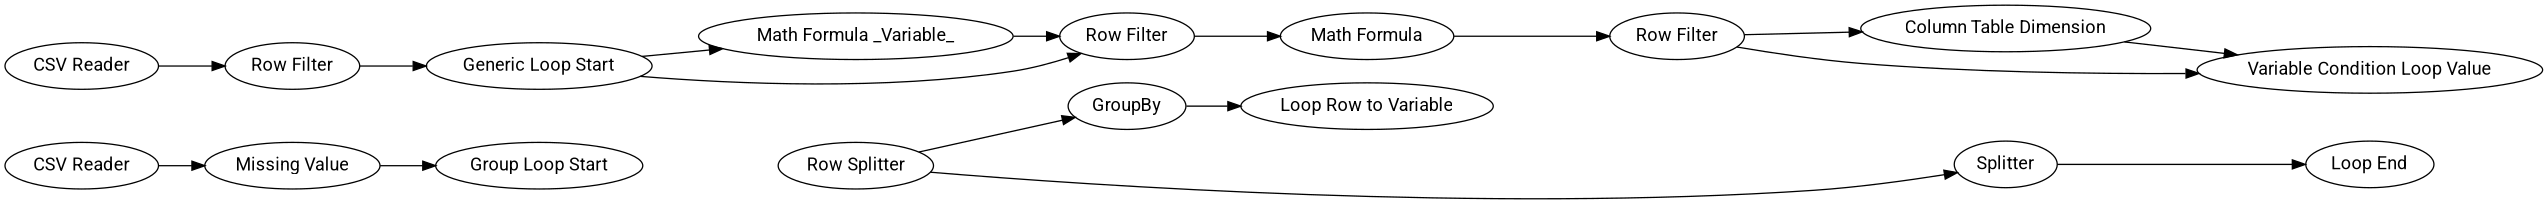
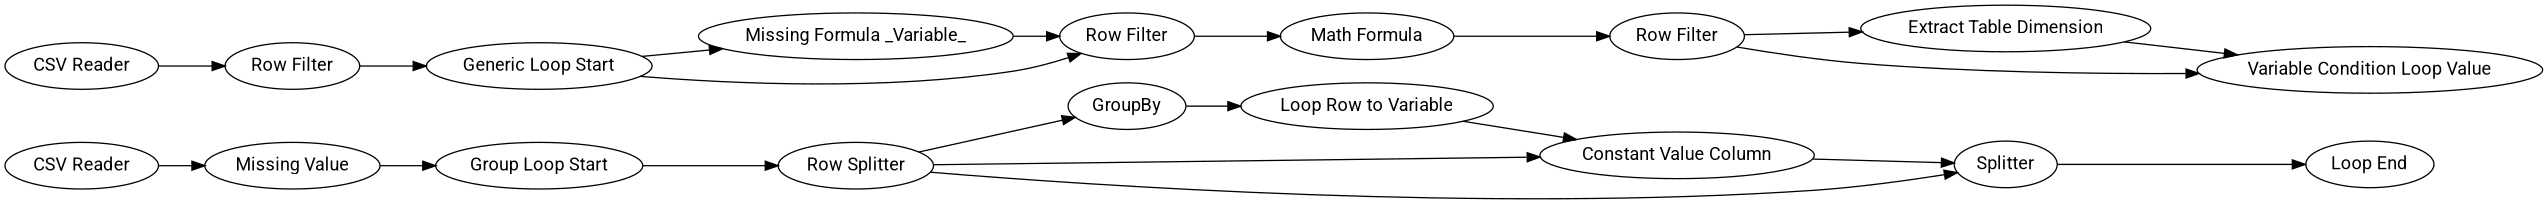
node "Column Table Dimension": label "Column Table Dimension" -> "Extract Table Dimension"
node "Math Formula _Variable_": label "Math Formula _Variable_" -> "Missing Formula _Variable_"
node "Constant Value Column": added
edge "Group Loop Start" -> "Row Splitter": added
